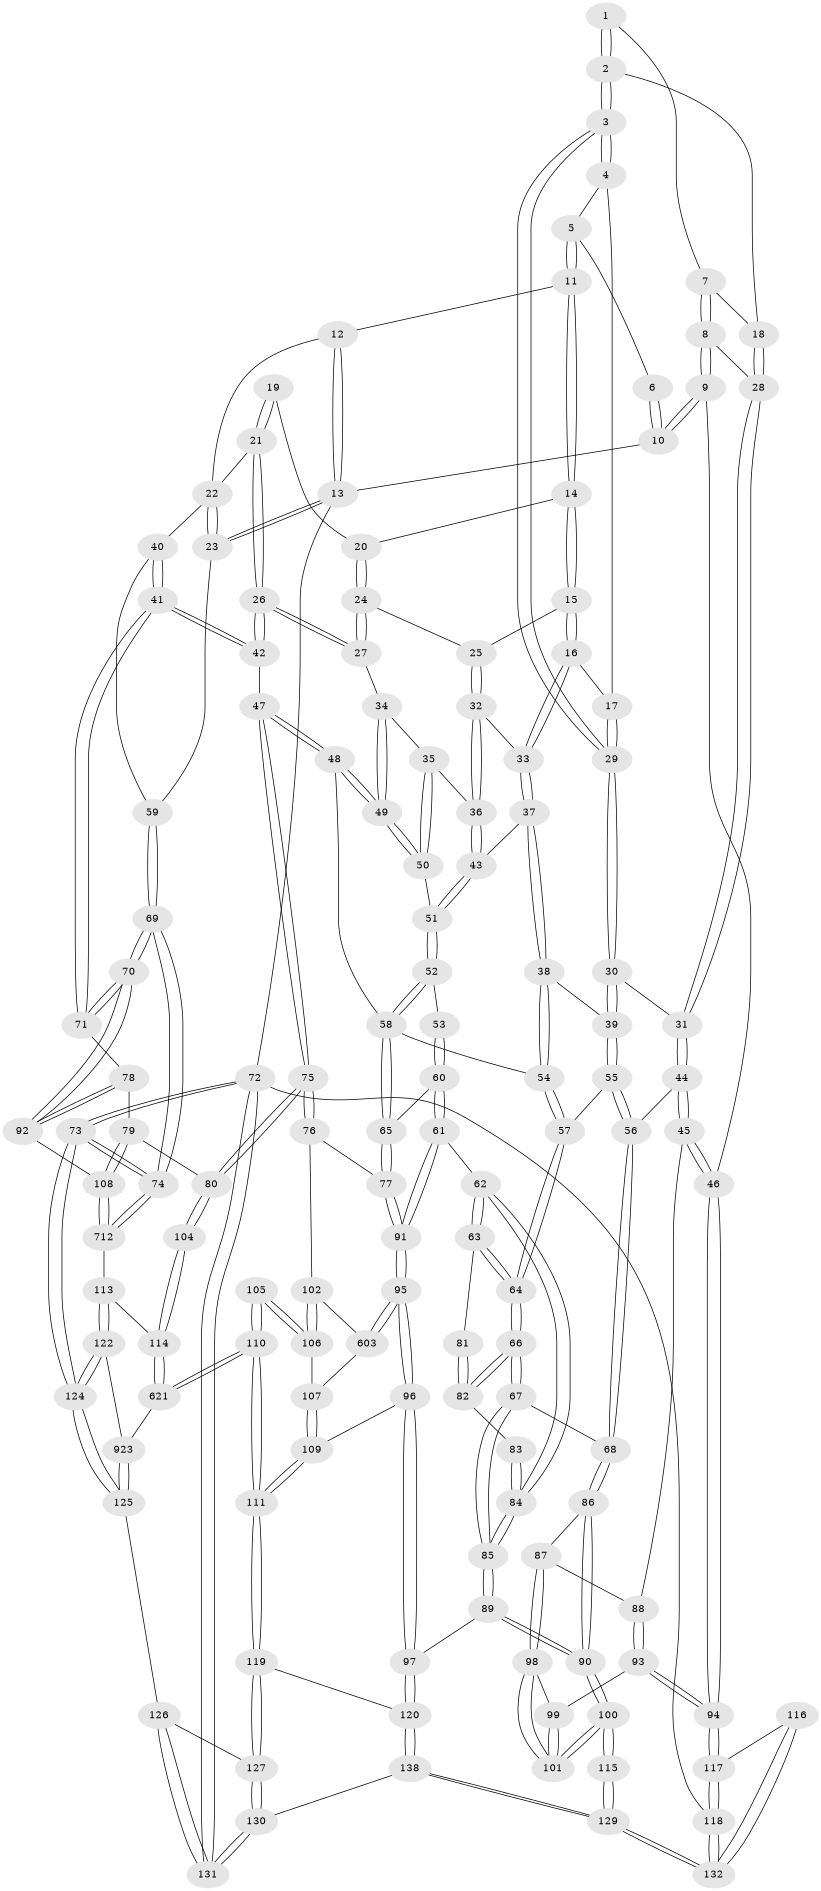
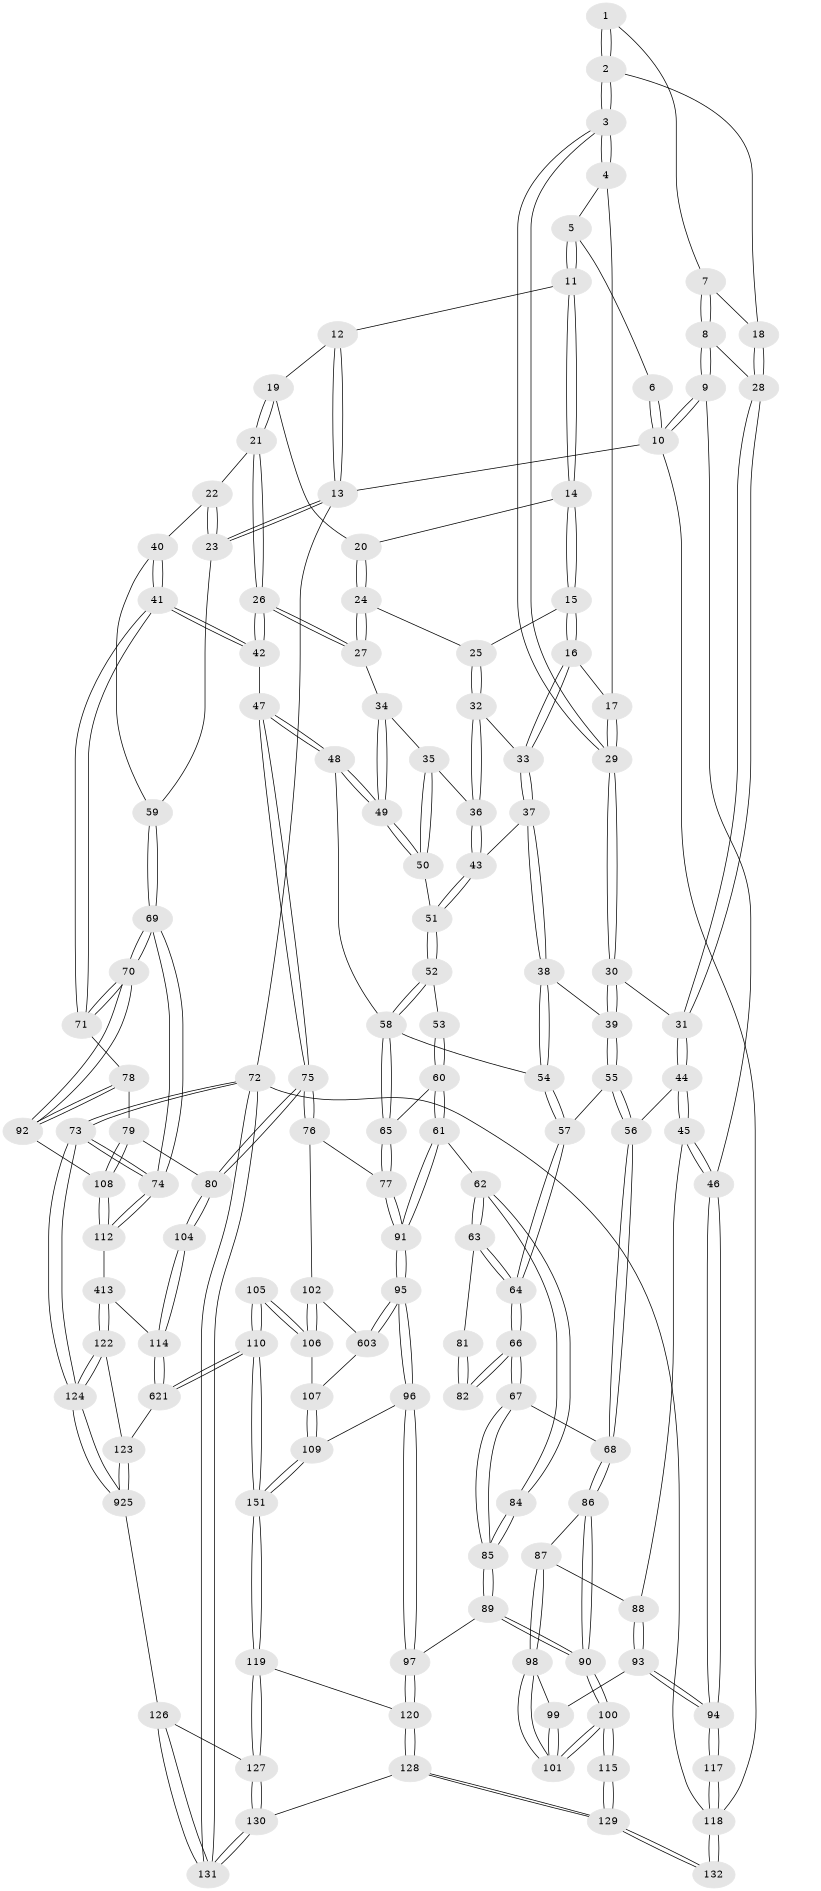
edge "12" -- "22": now "12" -- "19"
edge "10" -- "118": added
node "712": label "712" -> "112"
node "113": label "113" -> "413"
node "923": label "923" -> "123"
node "83": removed
node "125": label "125" -> "925"
node "111": label "111" -> "151"
node "116": removed
node "138": label "138" -> "128"
